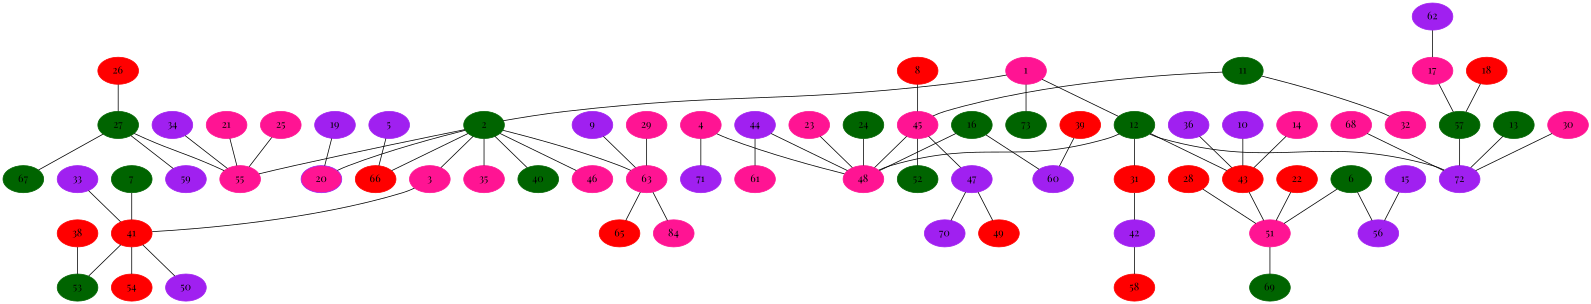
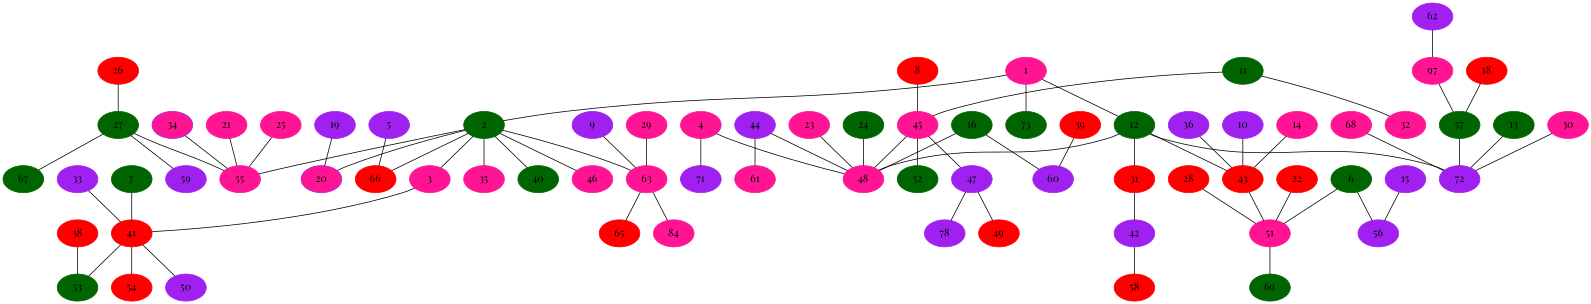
node "17": label "17" -> "97"
node "34": fillcolor purple -> deeppink
node "70": label "70" -> "78"
